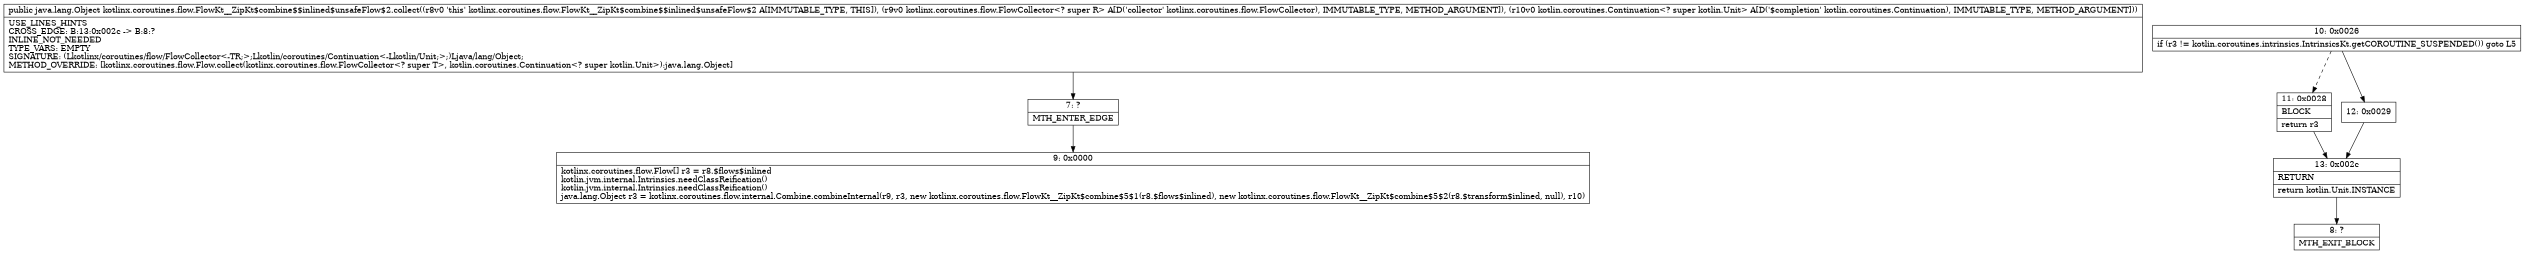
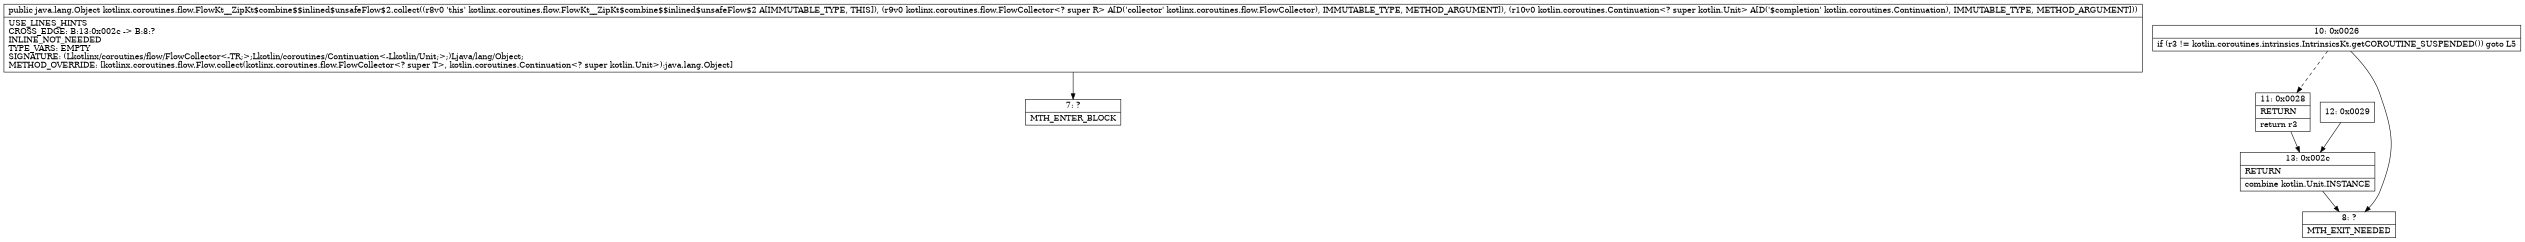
edge "10: 0x0026" -> "12: 0x0029": now "10: 0x0026" -> "8: ?"
node "11: 0x0028": text "BLOCK" -> "RETURN"
node "7: ?": text "MTH_ENTER_EDGE" -> "MTH_ENTER_BLOCK"
node "9: 0x0000": removed
node "13: 0x002c": text "return kotlin.Unit.INSTANCE" -> "combine kotlin.Unit.INSTANCE"
node "8: ?": text "MTH_EXIT_BLOCK" -> "MTH_EXIT_NEEDED"
